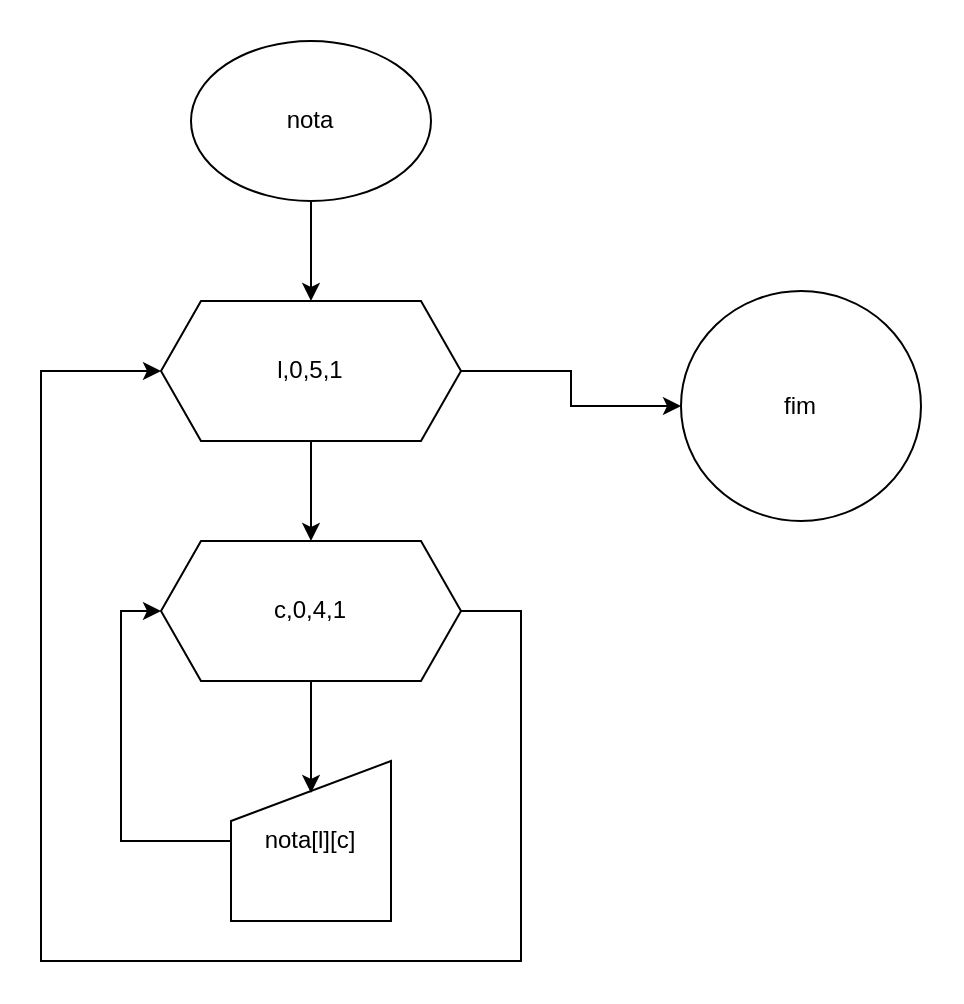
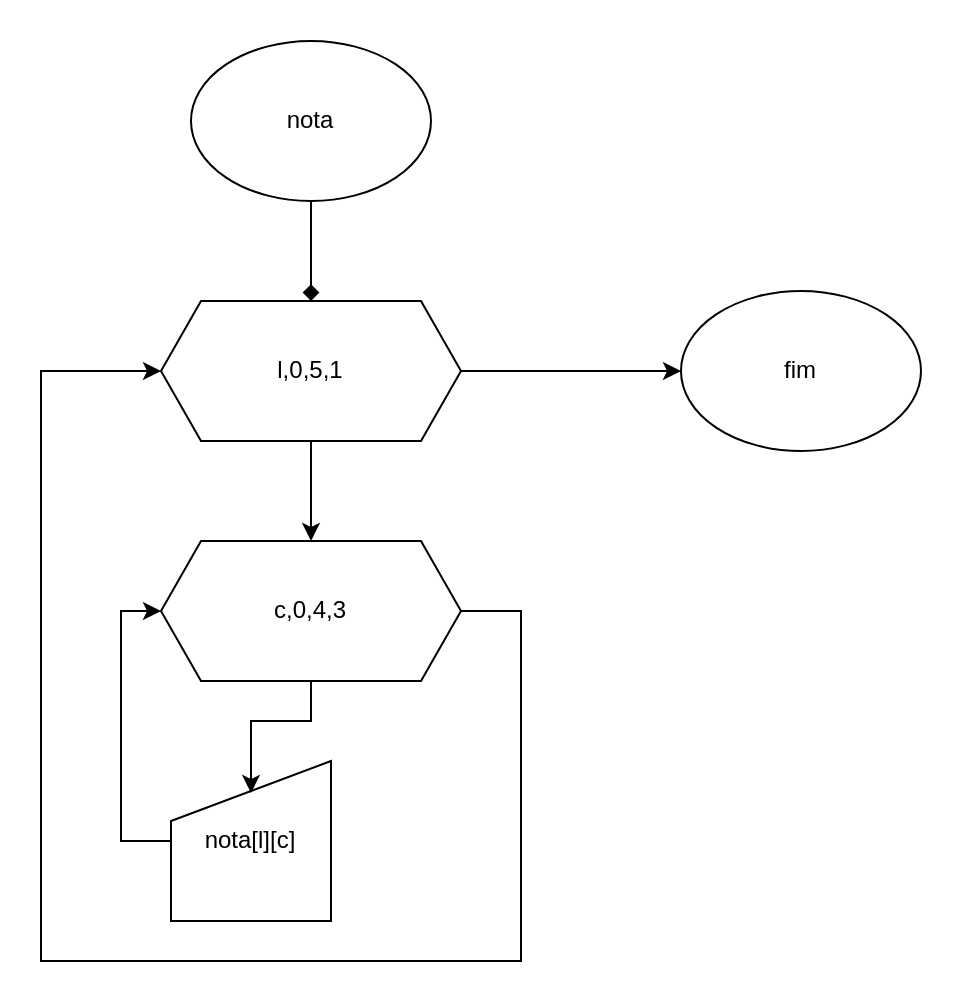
edge "nota" -> "l,0,5,1": arrowhead classic -> diamond
node "fim": size 240x230 -> 240x160
node "c,0,4,1": label "c,0,4,1" -> "c,0,4,3"
node "nota[l][c]": moved (311, 841) -> (251, 841)
